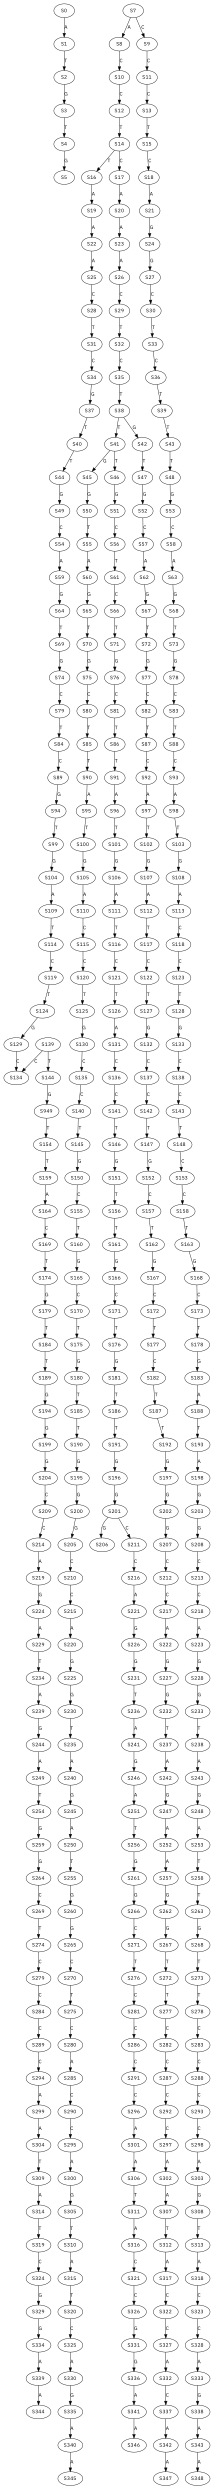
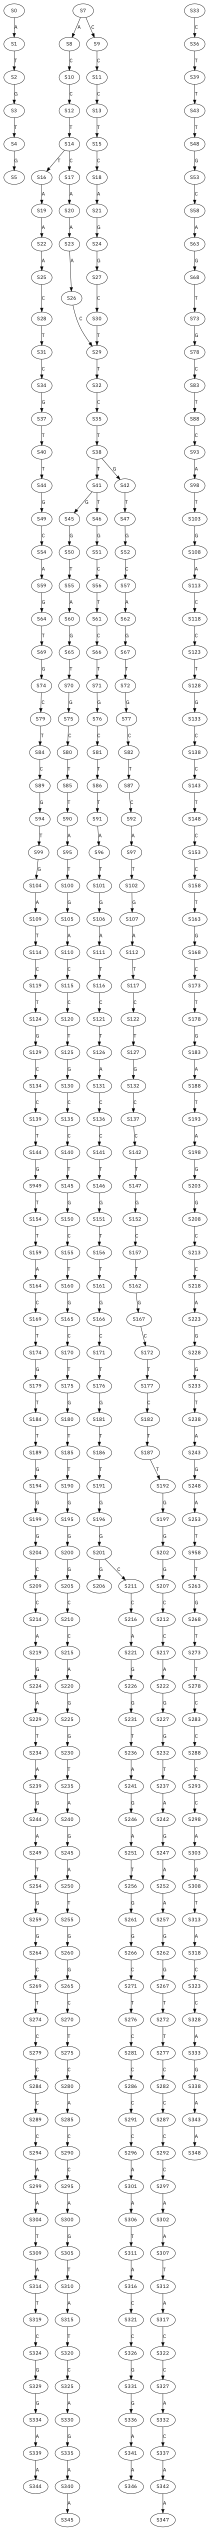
edge "S30" -> "S33": now "S30" -> "S29"
edge "S139" -> "S134": reversed
node "S258": label "S258" -> "S958"
